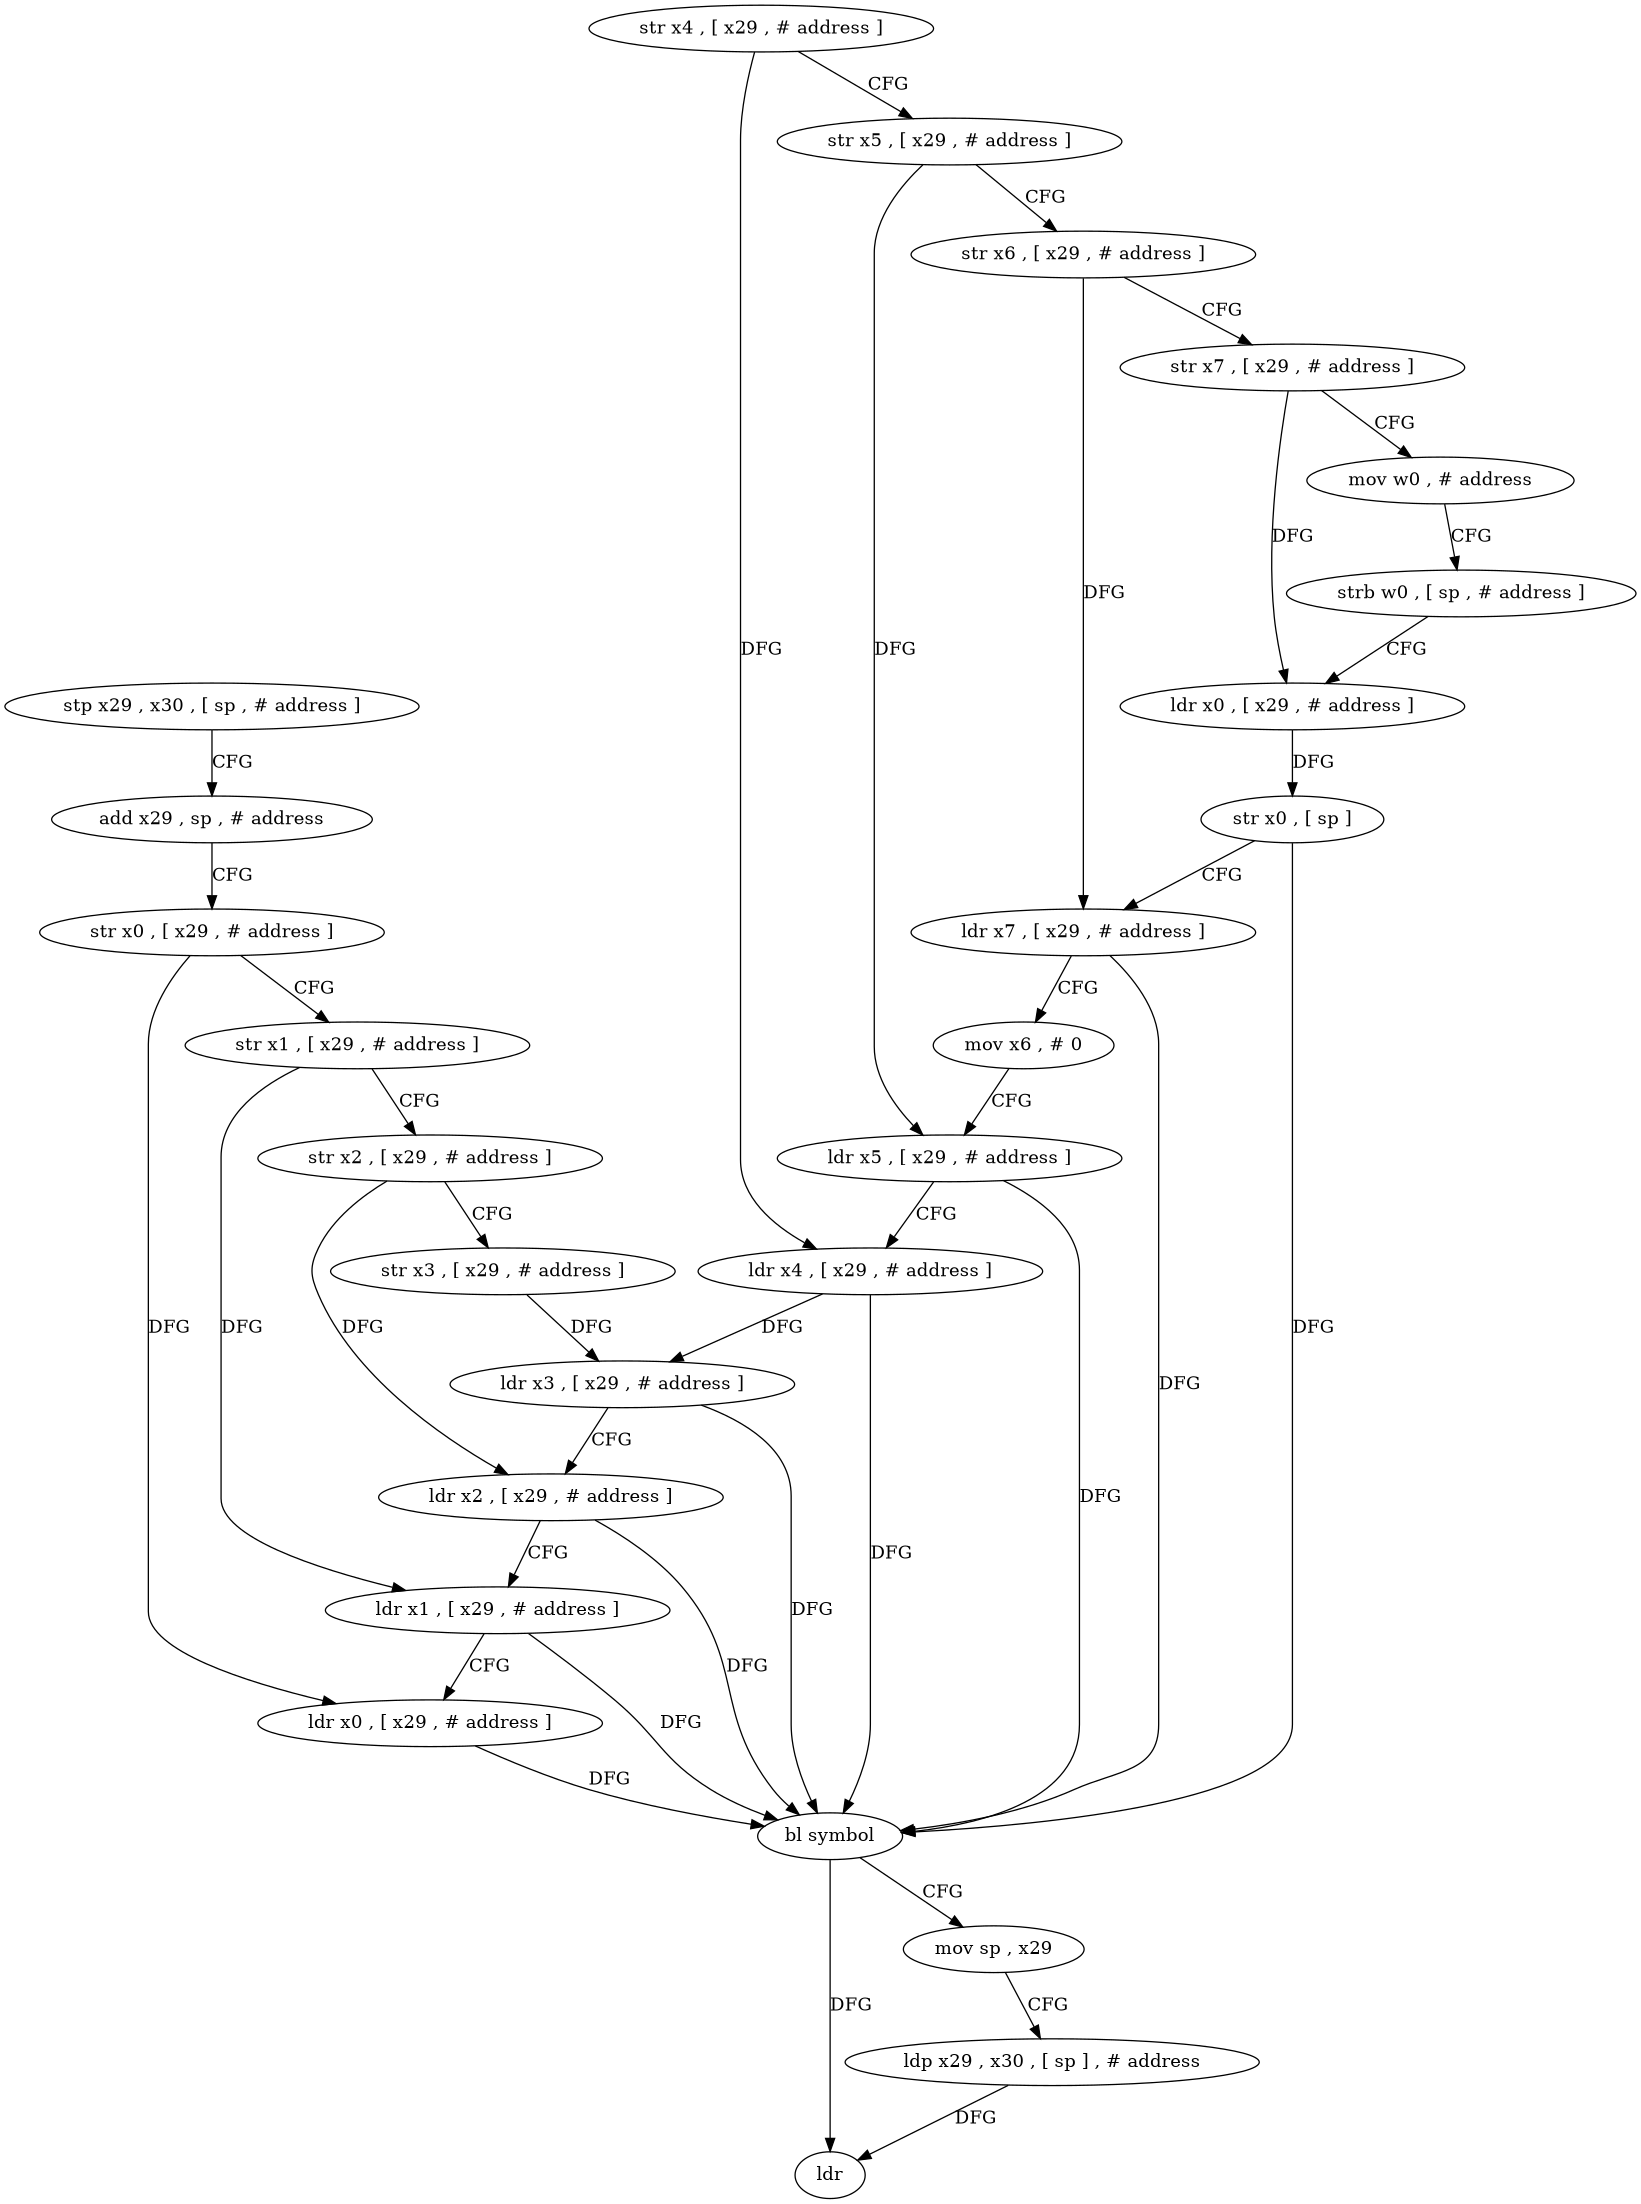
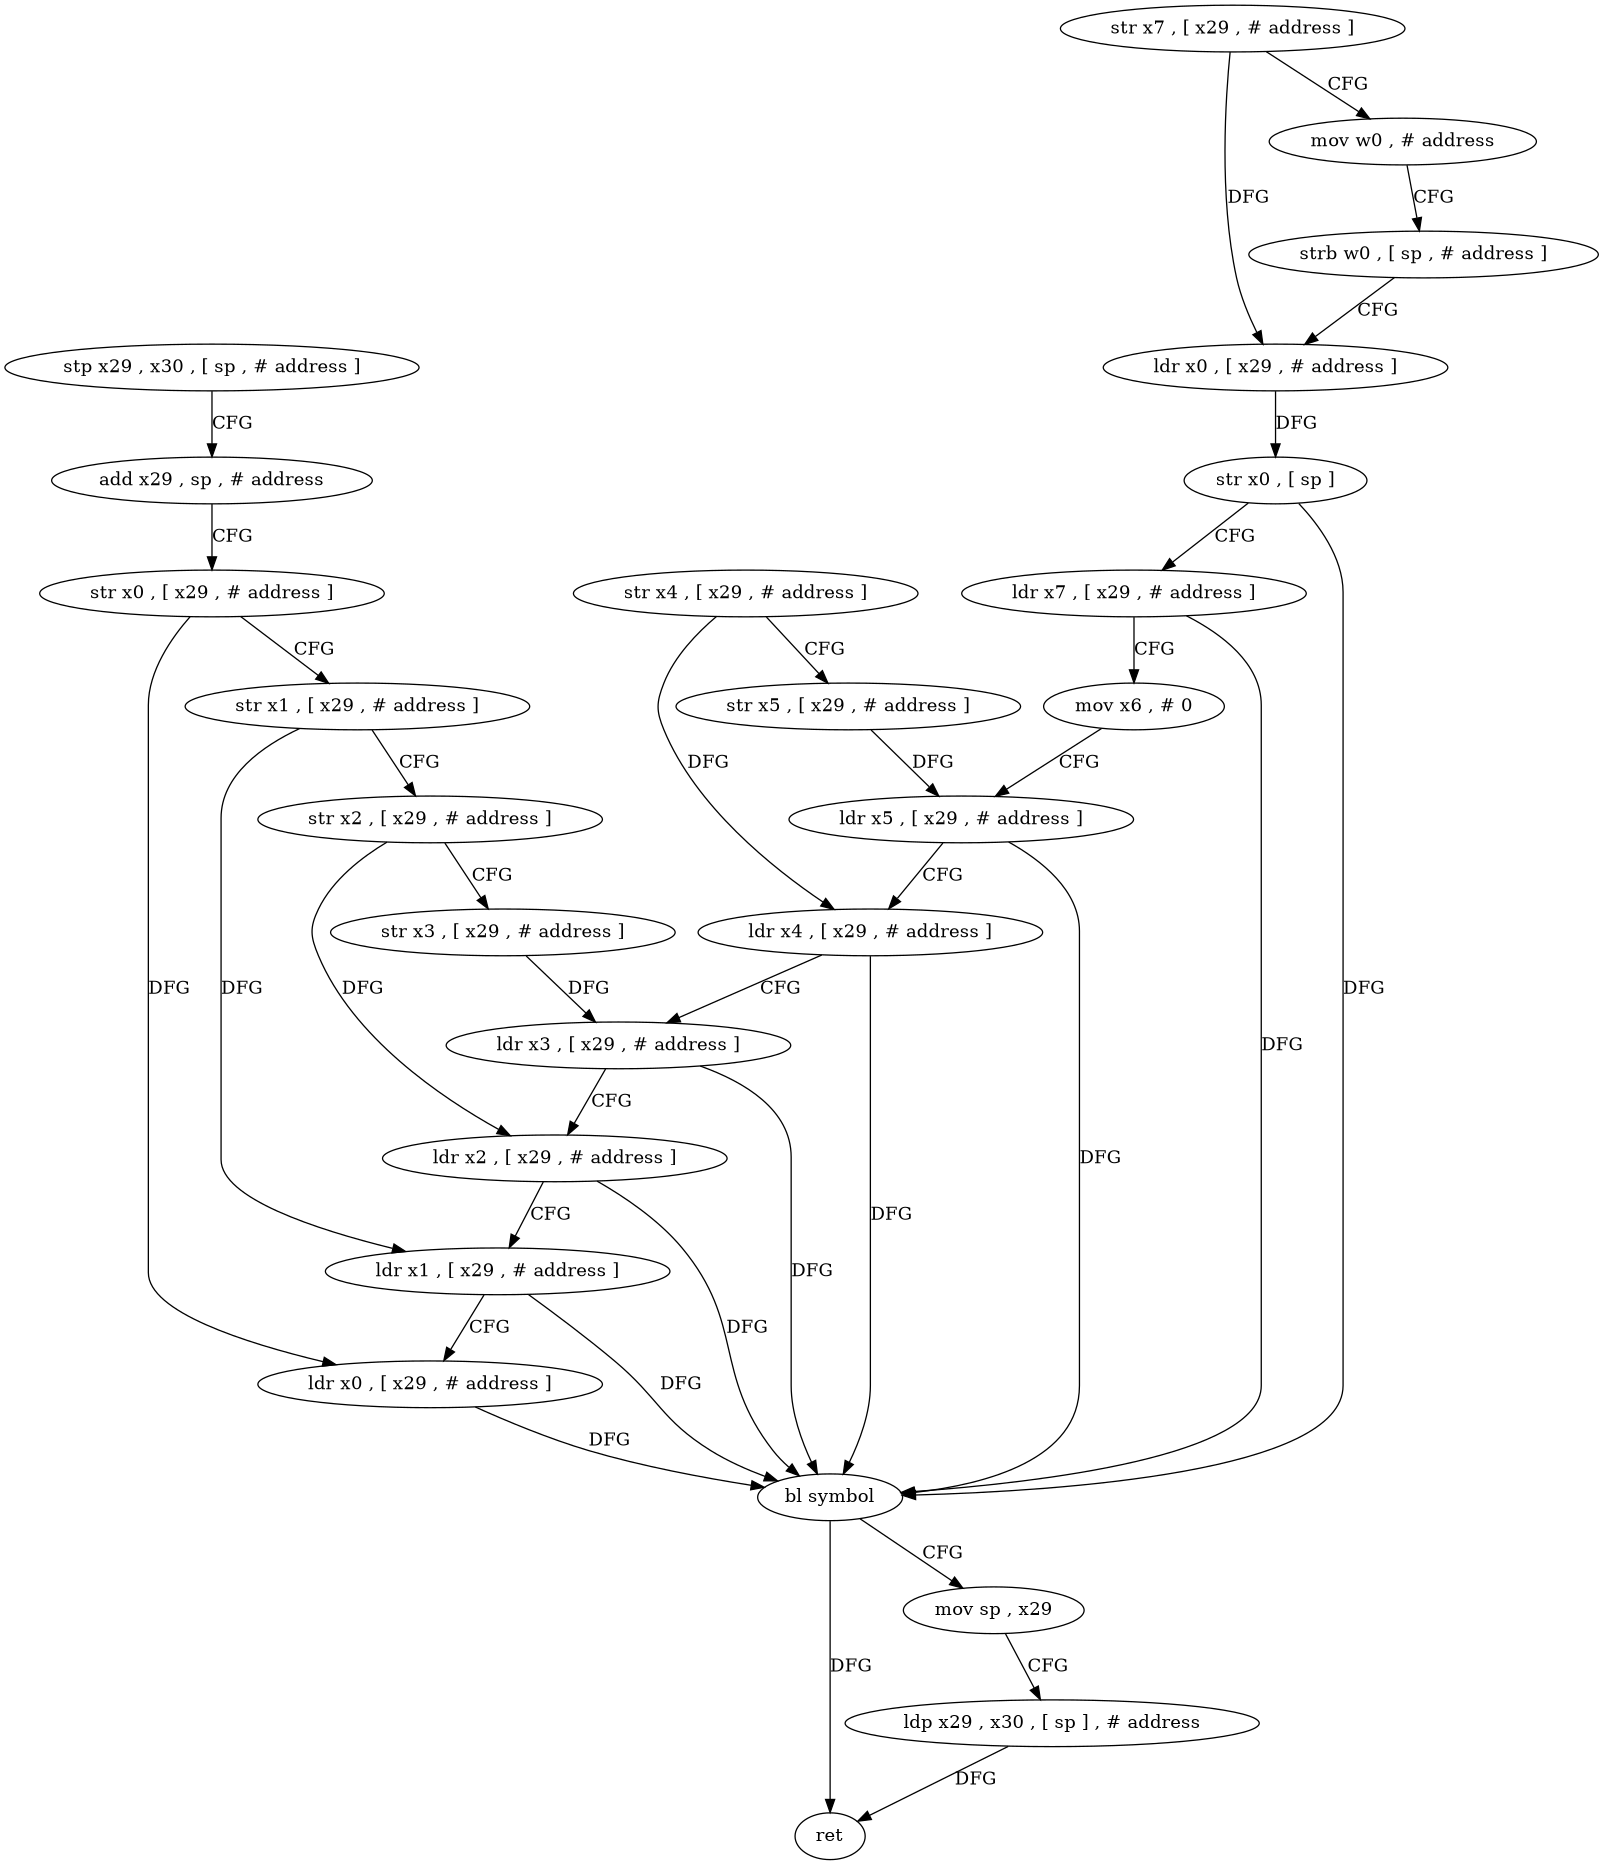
node "str x6 , [ x29 , # address ]": removed
edge "ldr x4 , [ x29 , # address ]" -> "ldr x3 , [ x29 , # address ]": label "DFG" -> "CFG"
node "ldr": label "ldr" -> "ret"
